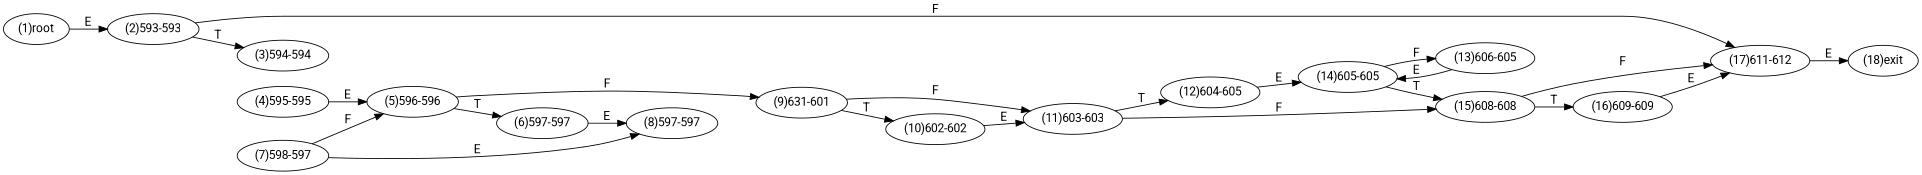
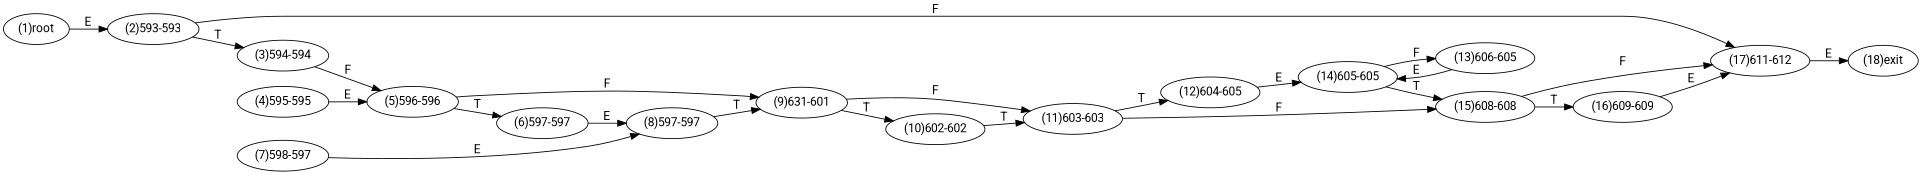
edge "(8)597-597" -> "(9)631-601": added, label "T"
edge "(10)602-602" -> "(11)603-603": label "E" -> "T"
edge "(7)598-597" -> "(5)596-596": now "(3)594-594" -> "(5)596-596"
